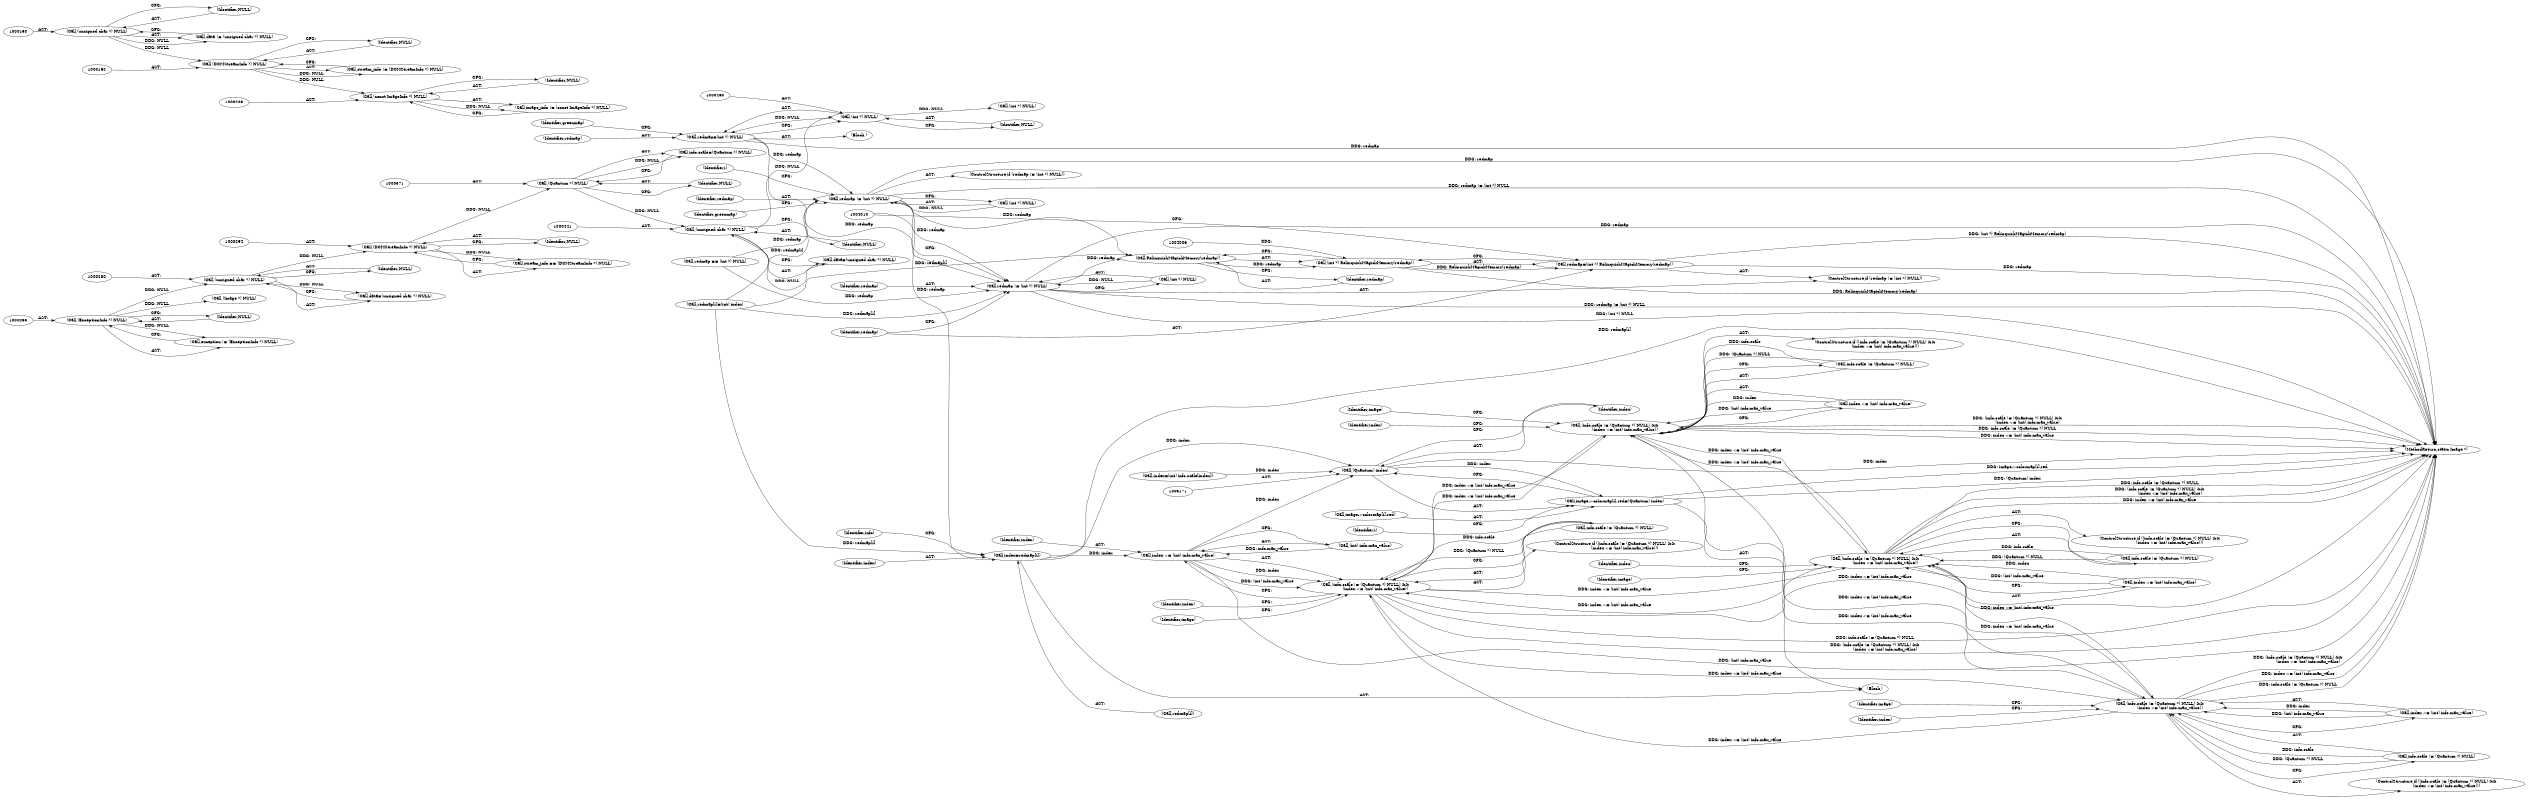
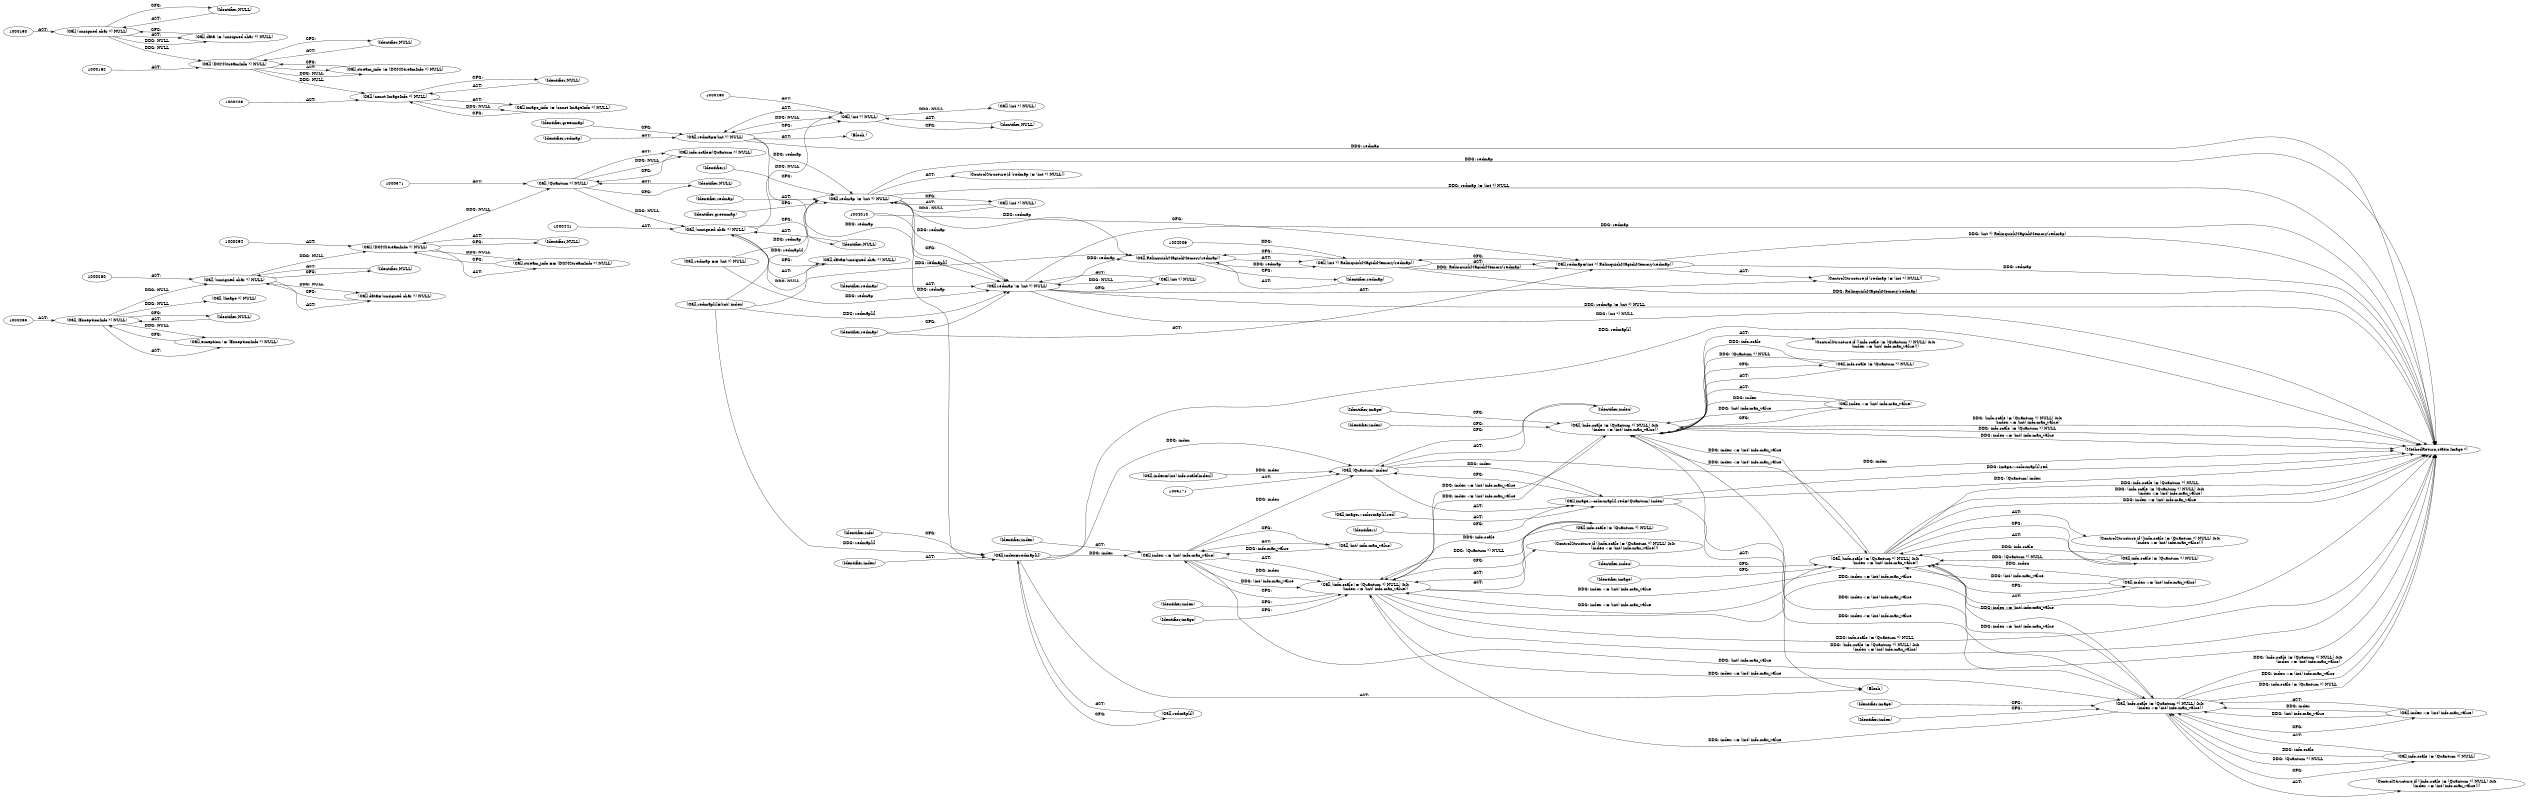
edge "(Call,index=redmap[i])" -> "(Call,redmap[i])": added, label "CFG:"
